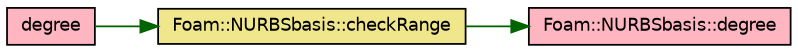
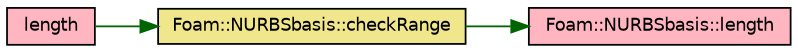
node "degree": label "degree" -> "length"
node "Foam::NURBSbasis::degree": label "Foam::NURBSbasis::degree" -> "Foam::NURBSbasis::length"
